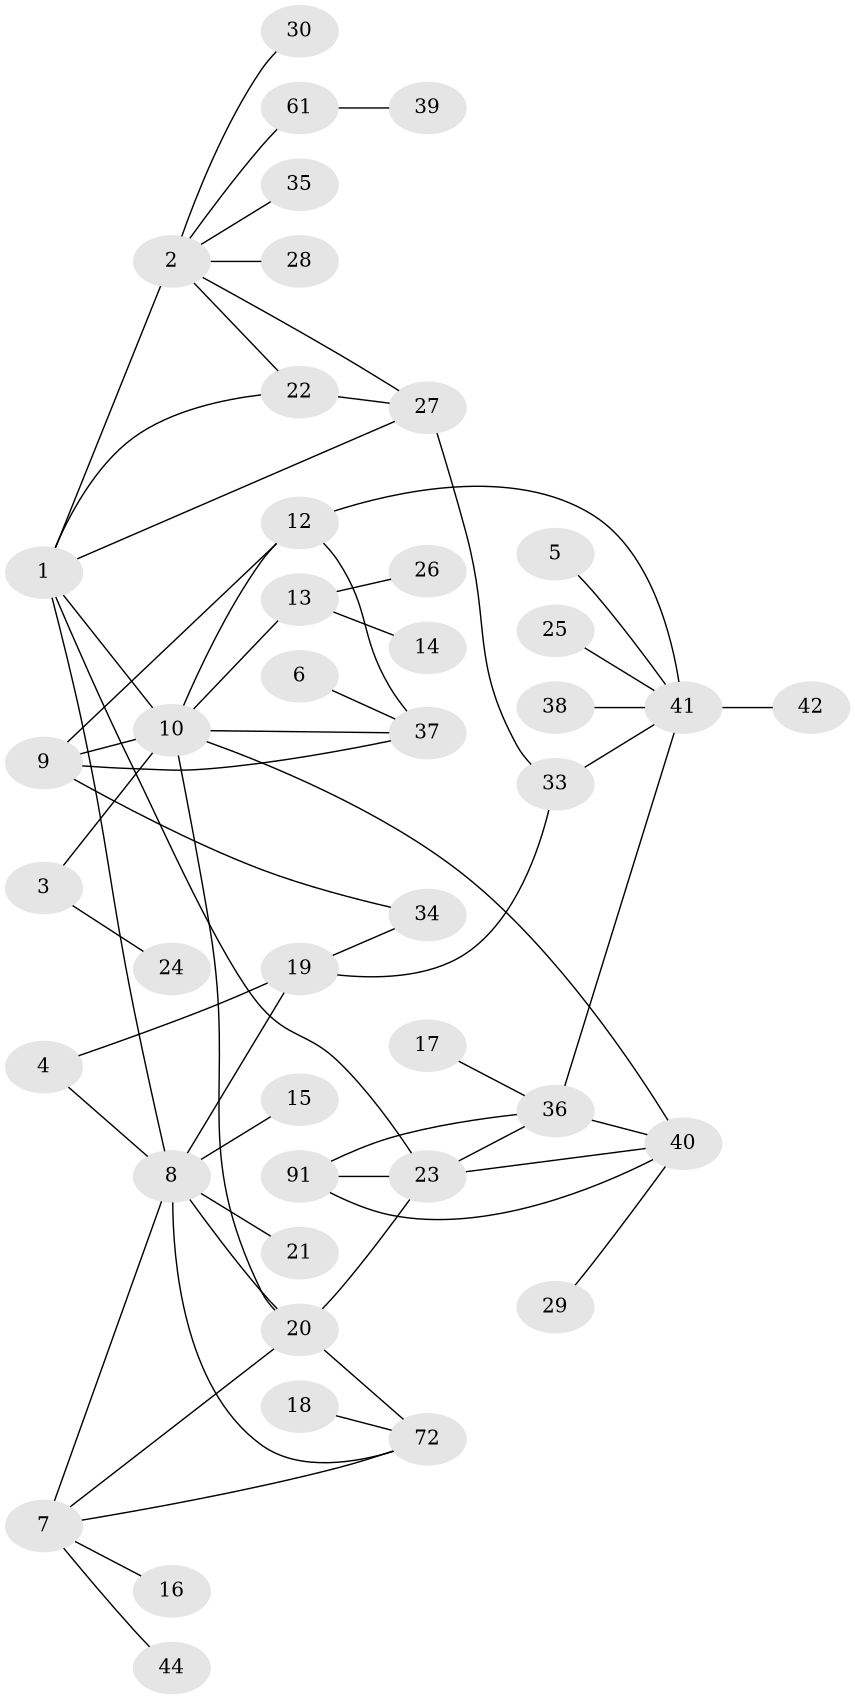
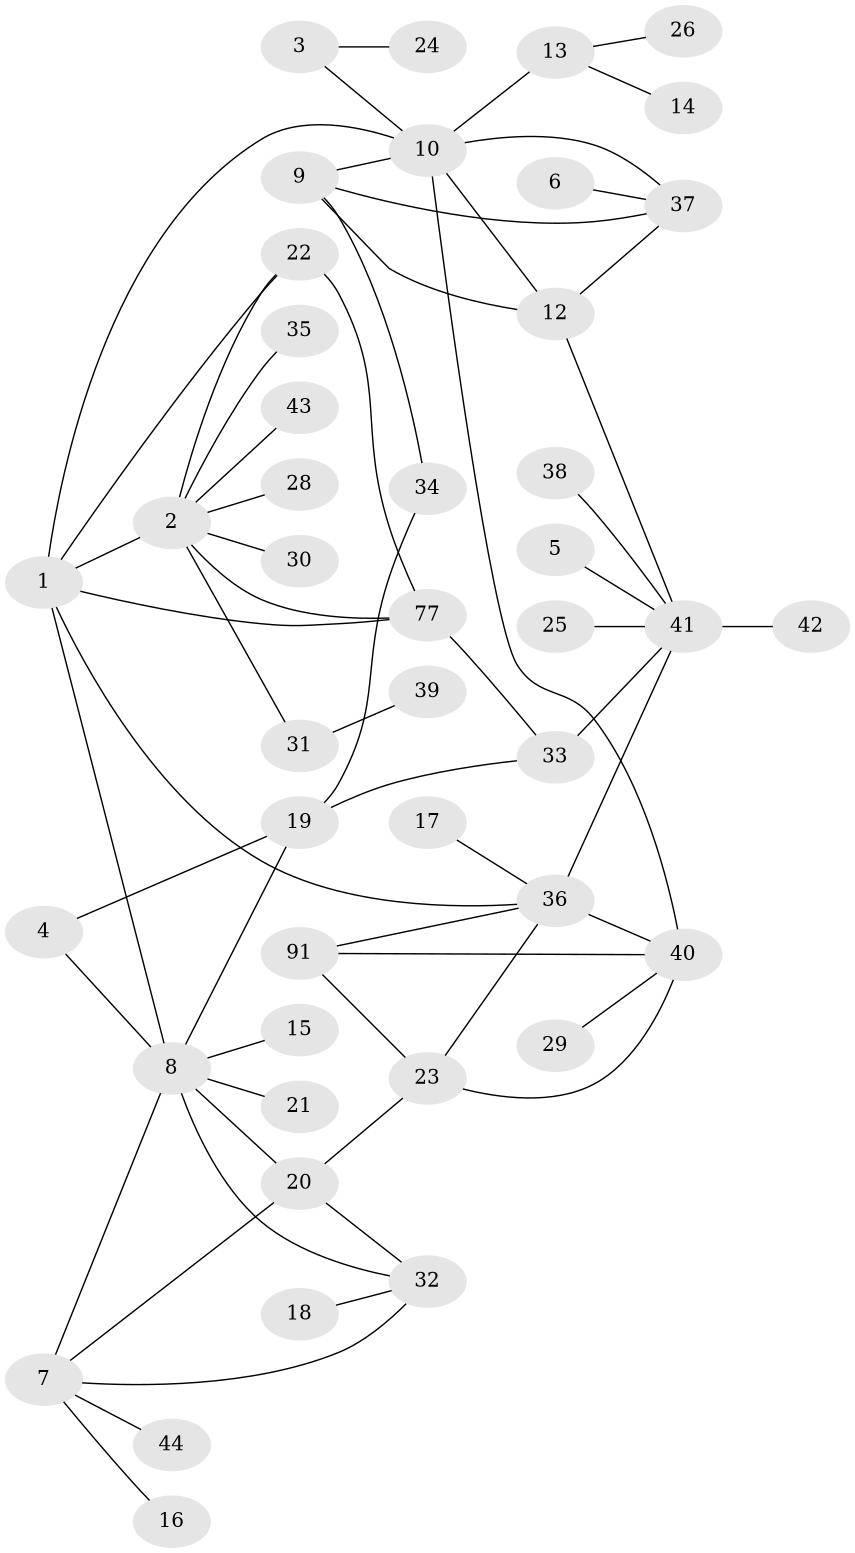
node "61": label "61" -> "31"
node "43": added
node "27": label "27" -> "77"
edge "1" -- "23": now "1" -- "36"
edge "10" -- "20": removed
node "72": label "72" -> "32"
